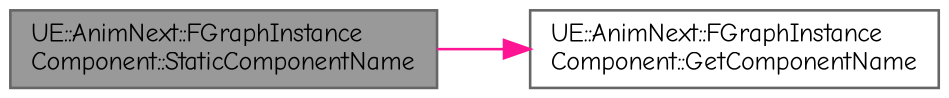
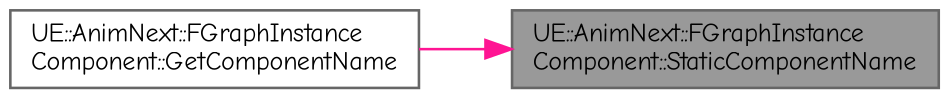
edge "UE::AnimNext::FGraphInstance Component::StaticComponentName" -> "UE::AnimNext::FGraphInstance Component::GetComponentName": reversed
